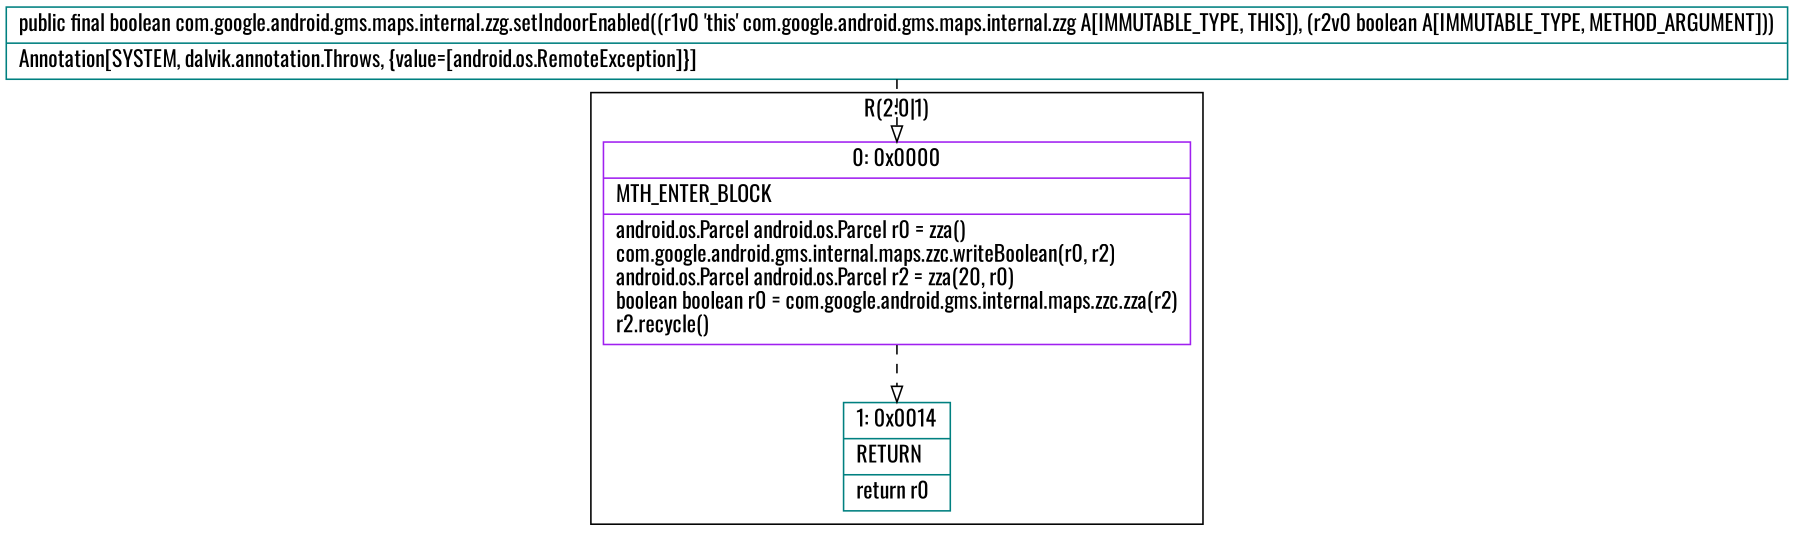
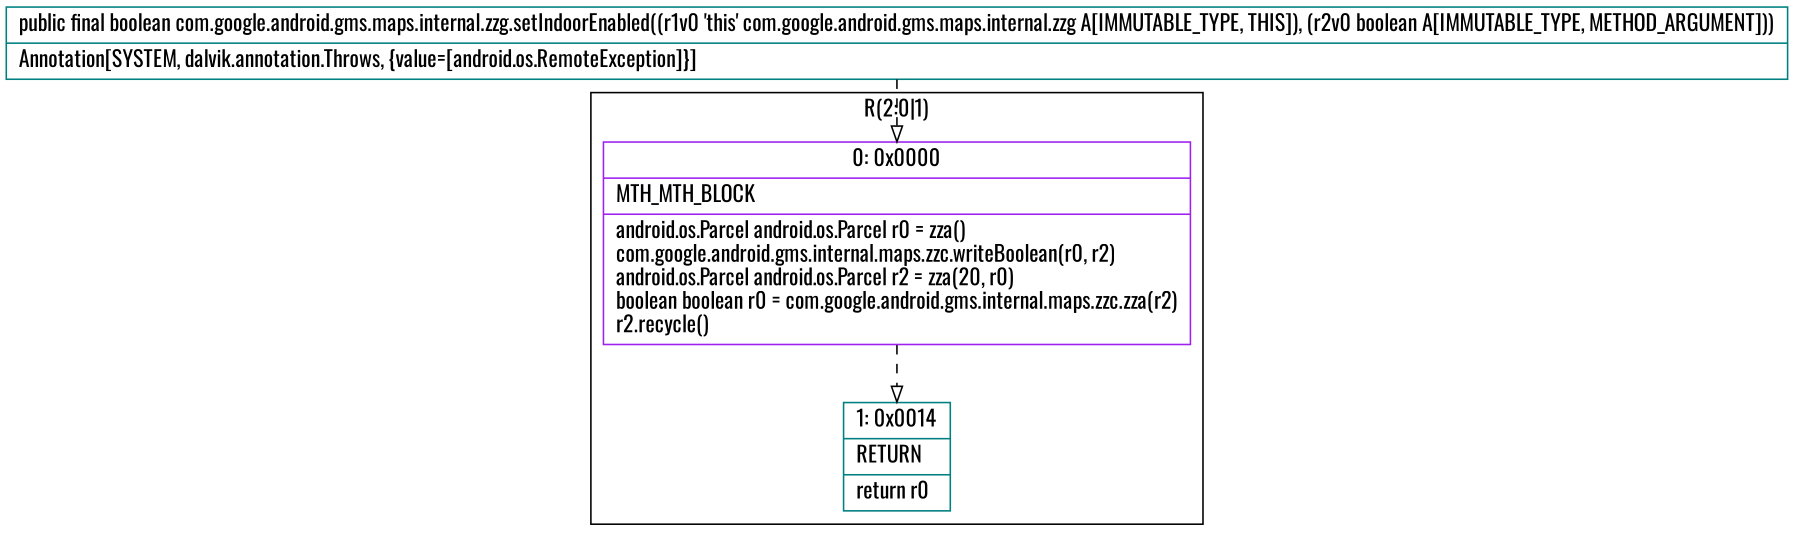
node "0: 0x0000": text "MTH_ENTER_BLOCK" -> "MTH_MTH_BLOCK"
